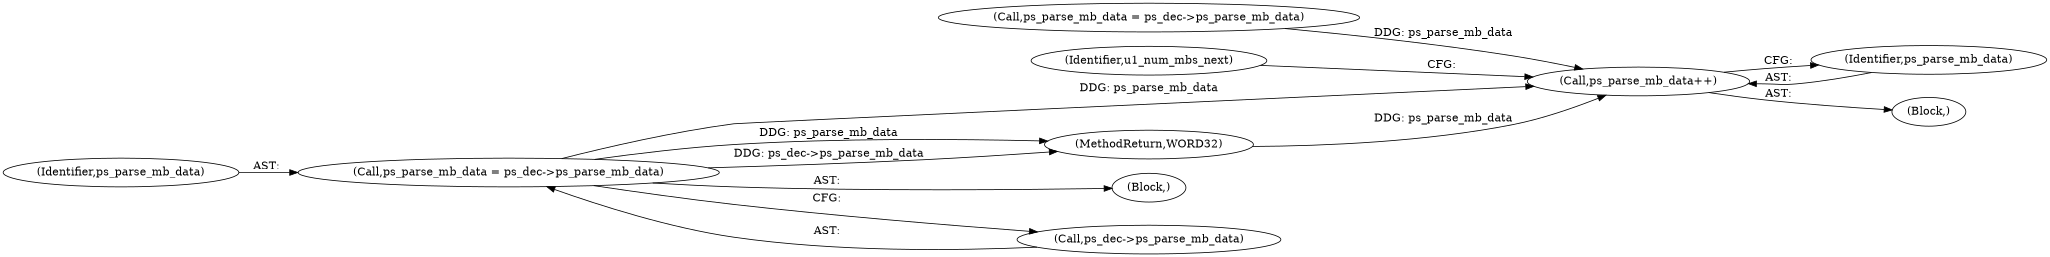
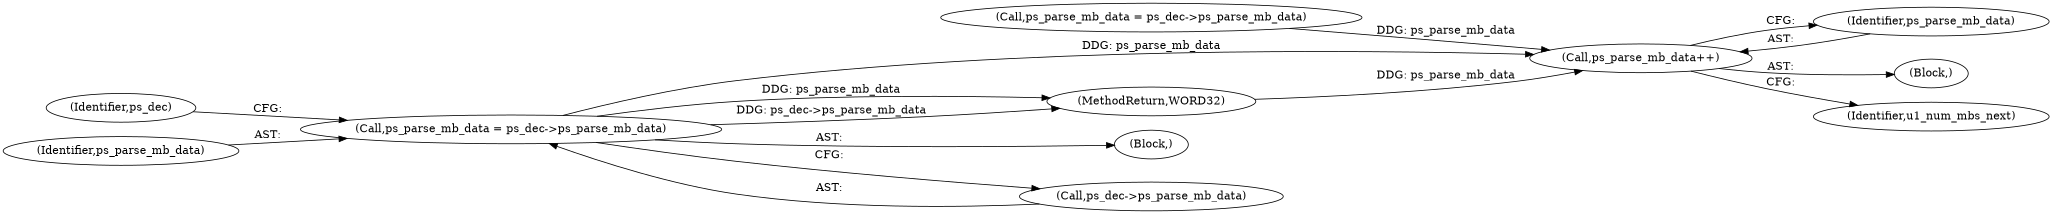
edge "(Identifier,u1_num_mbs_next)" -> "(Call,ps_parse_mb_data++)": reversed
node "(Identifier,ps_dec)": added
